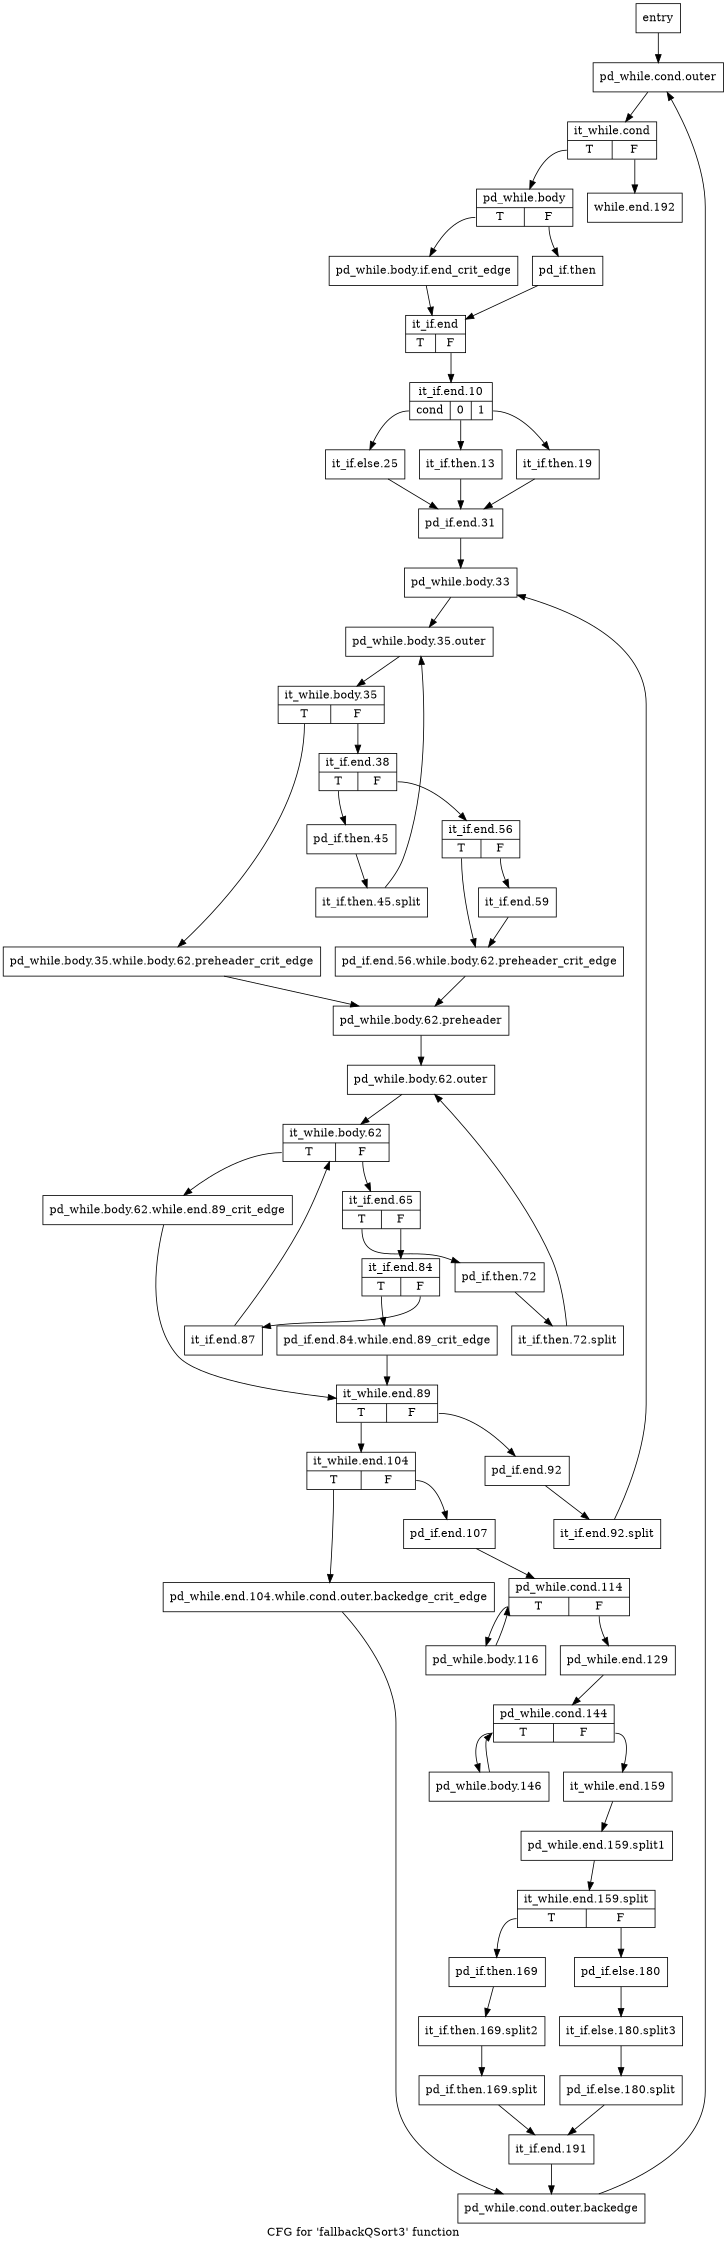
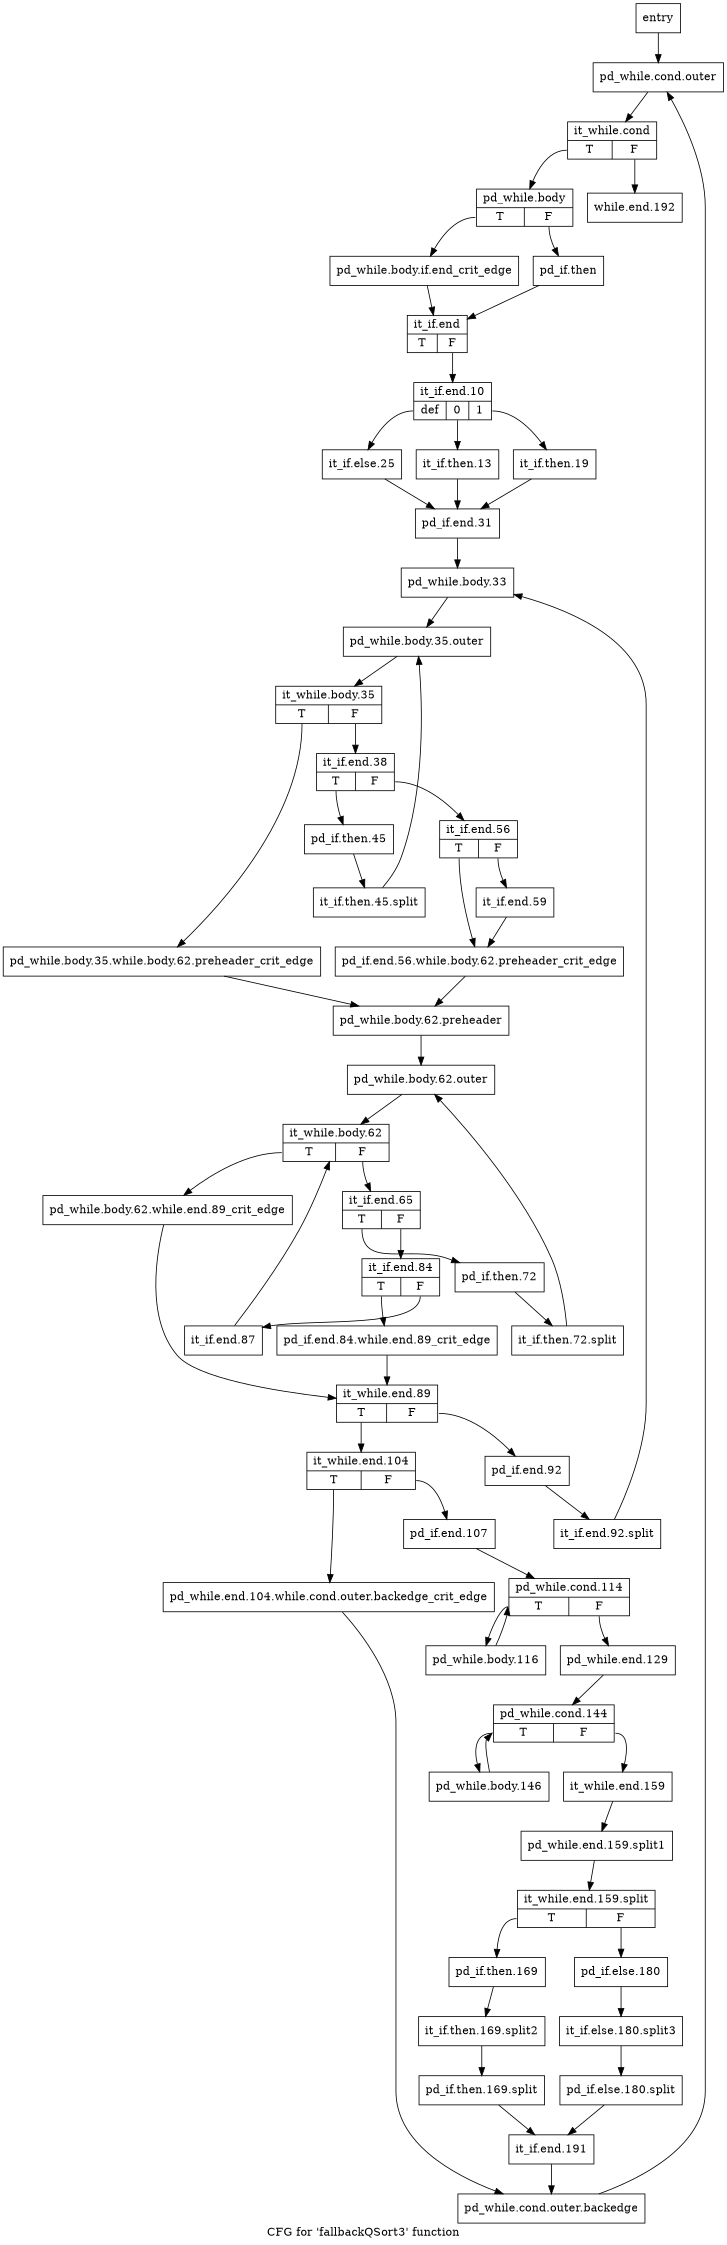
node "it_if.end.10": text "cond" -> "def"
